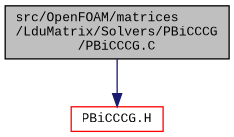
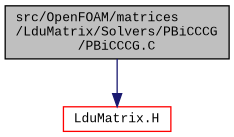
node "PBiCCCG.H": label "PBiCCCG.H" -> "LduMatrix.H"
